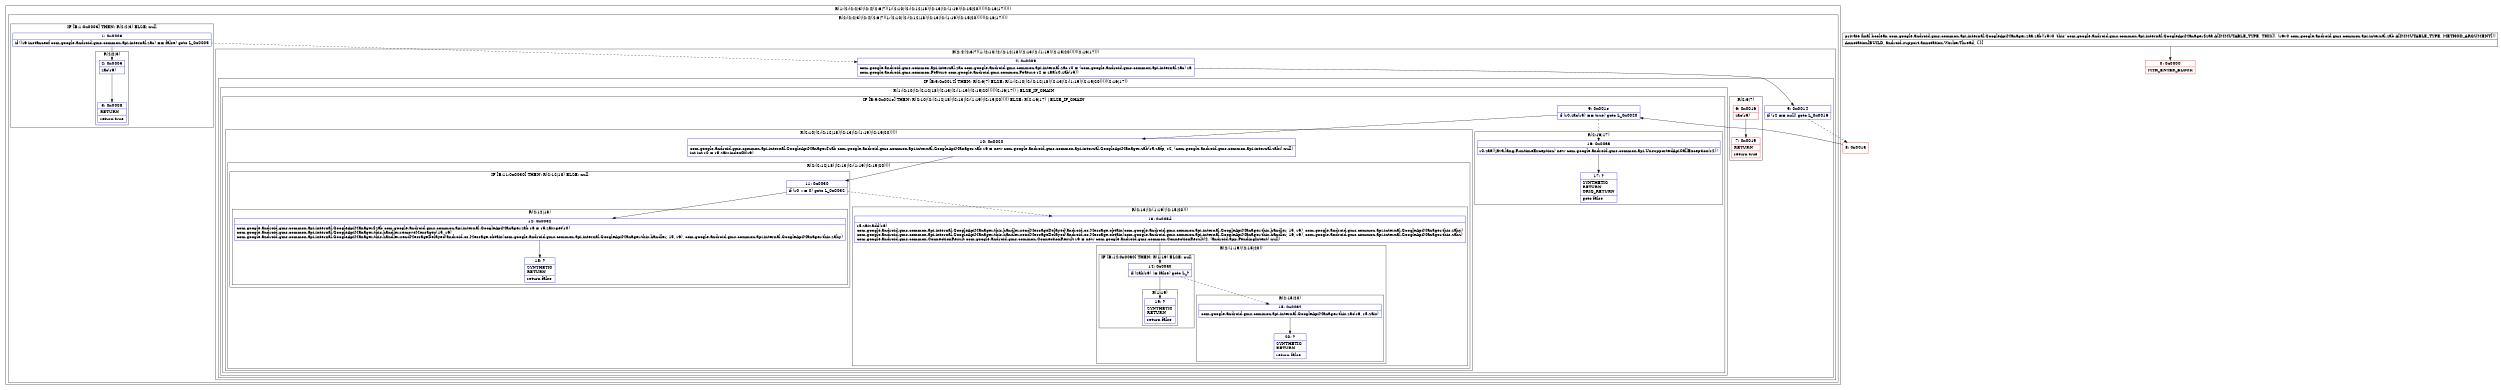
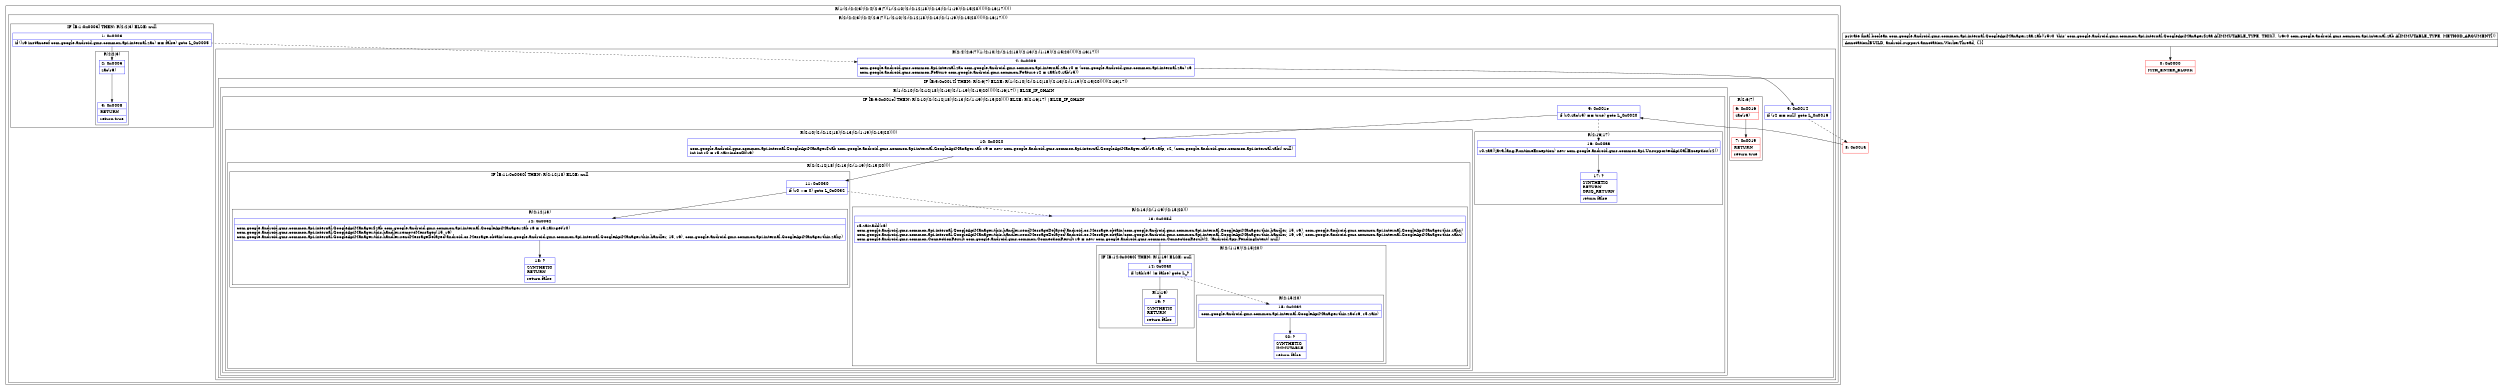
node "17: ?": text "goto false" -> "return false"
node "20: ?": text "RETURN" -> "IMMUTABLE"
